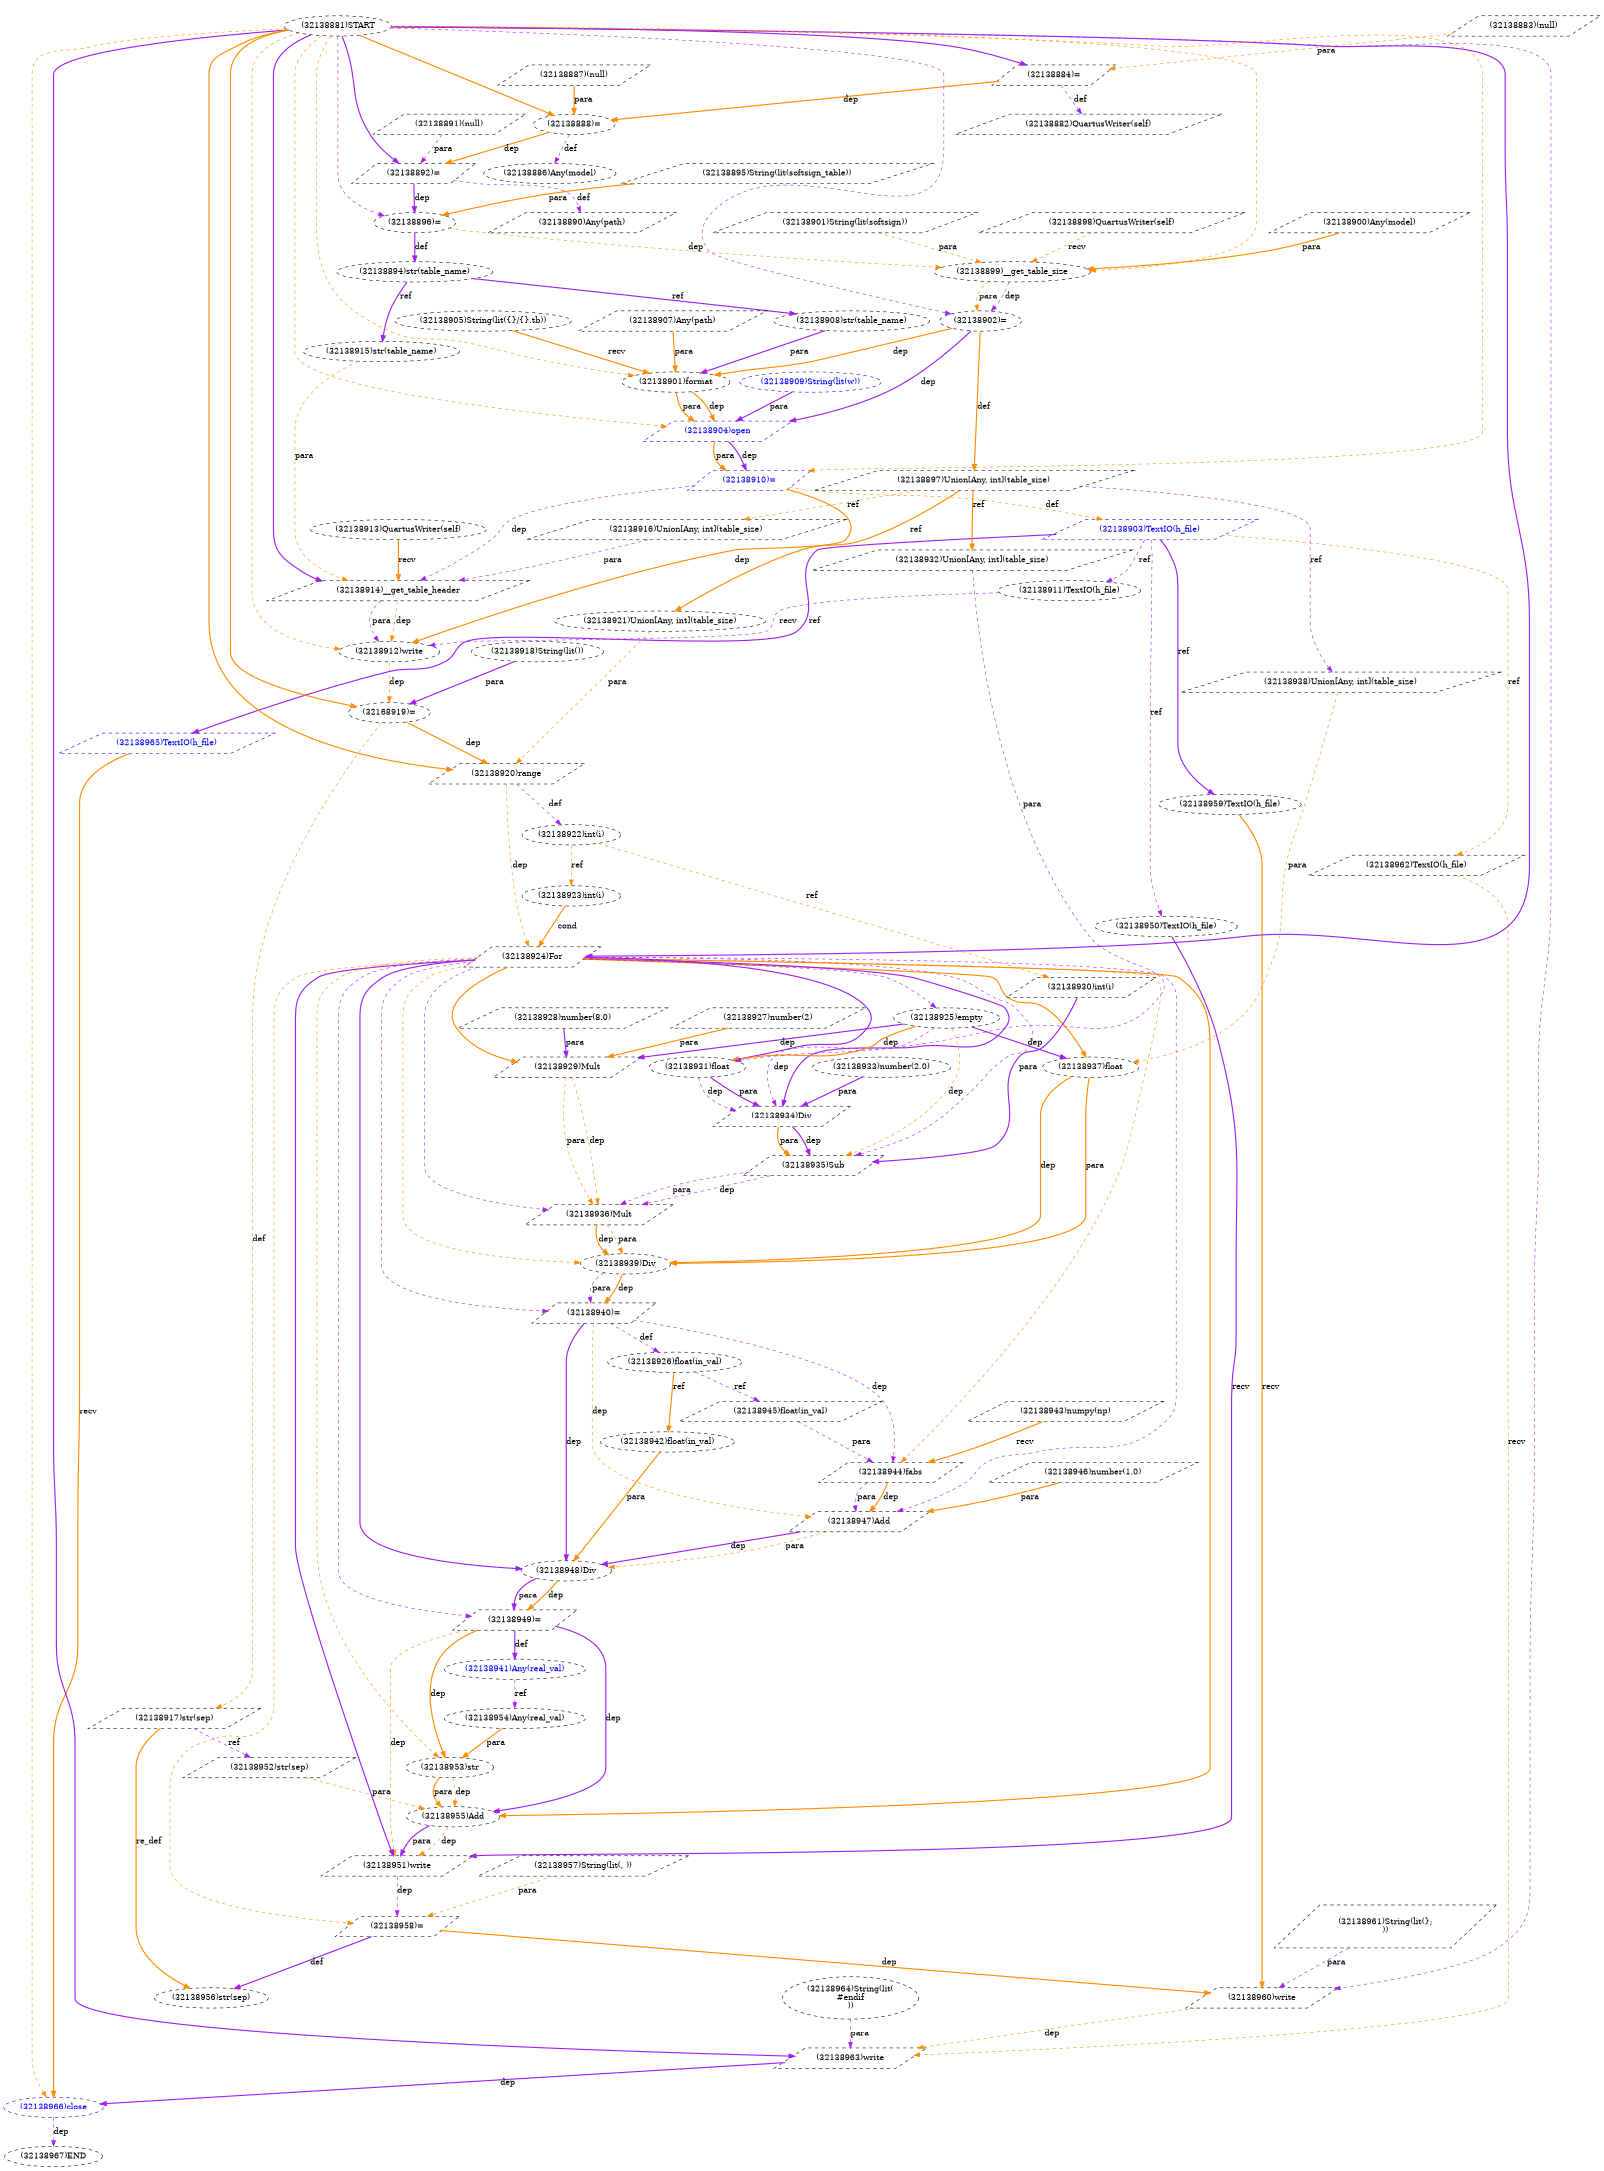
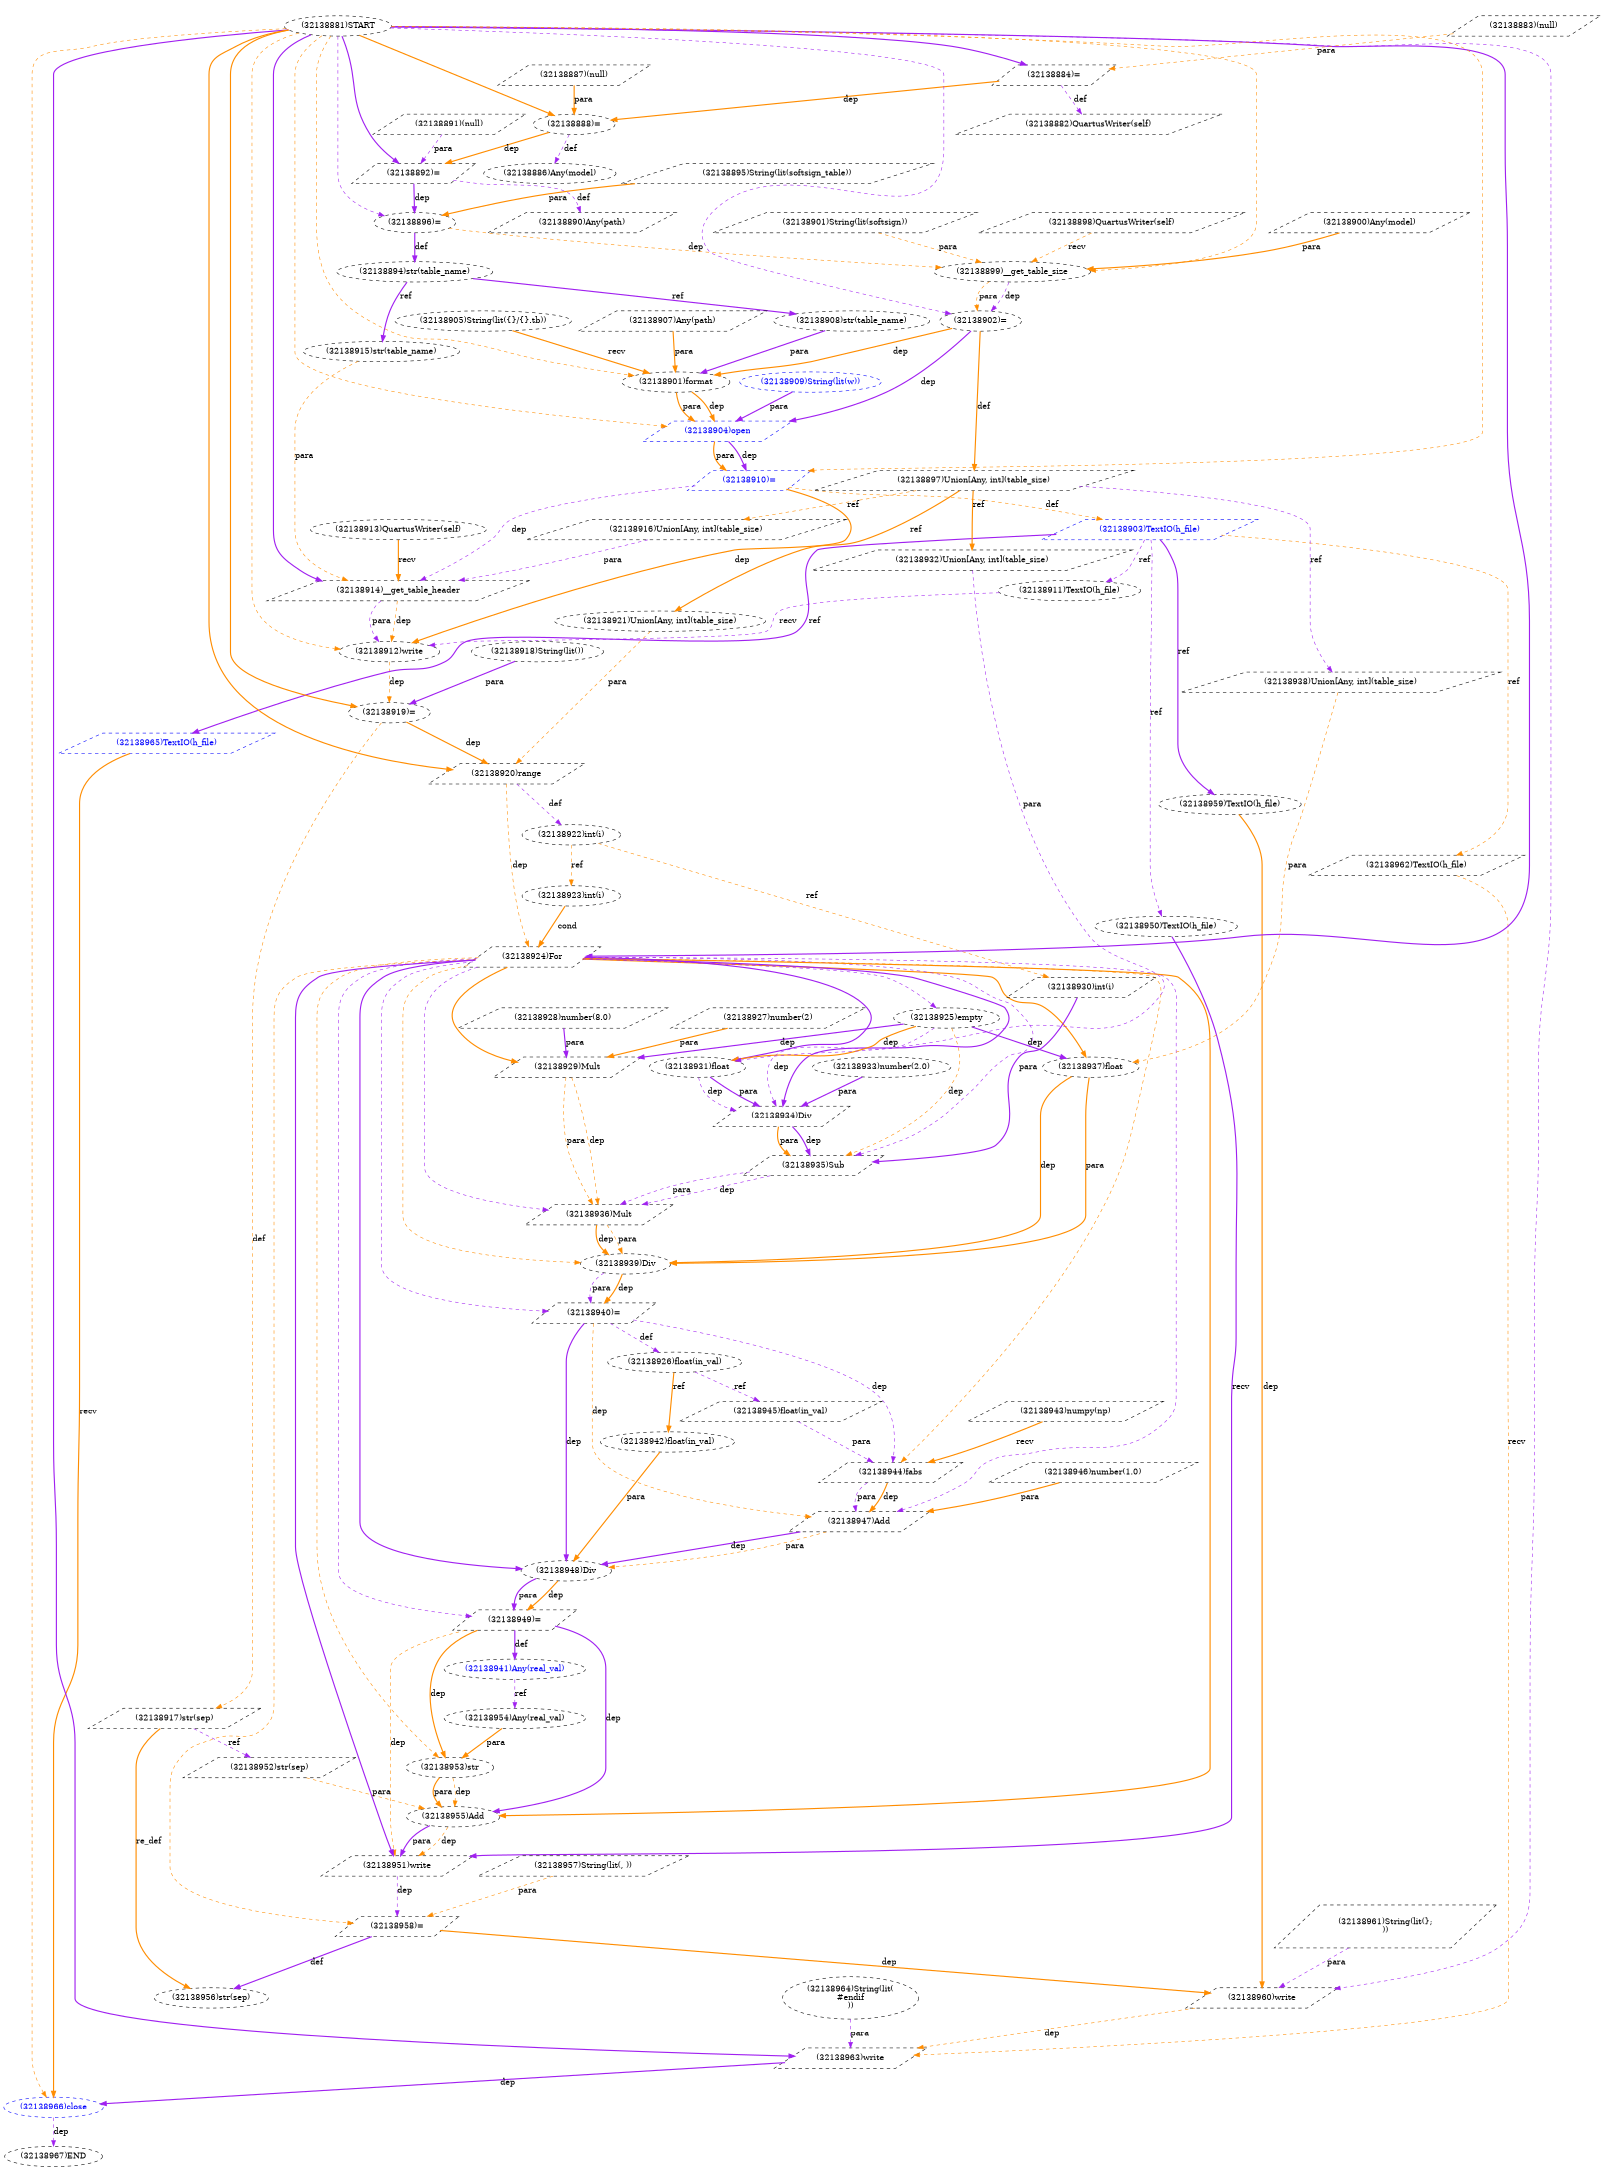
node "(32168919)=": label "(32168919)=" -> "(32138919)="
edge "(32138959)TextIO(h_file)" -> "(32138960)write": label "recv" -> "dep"
